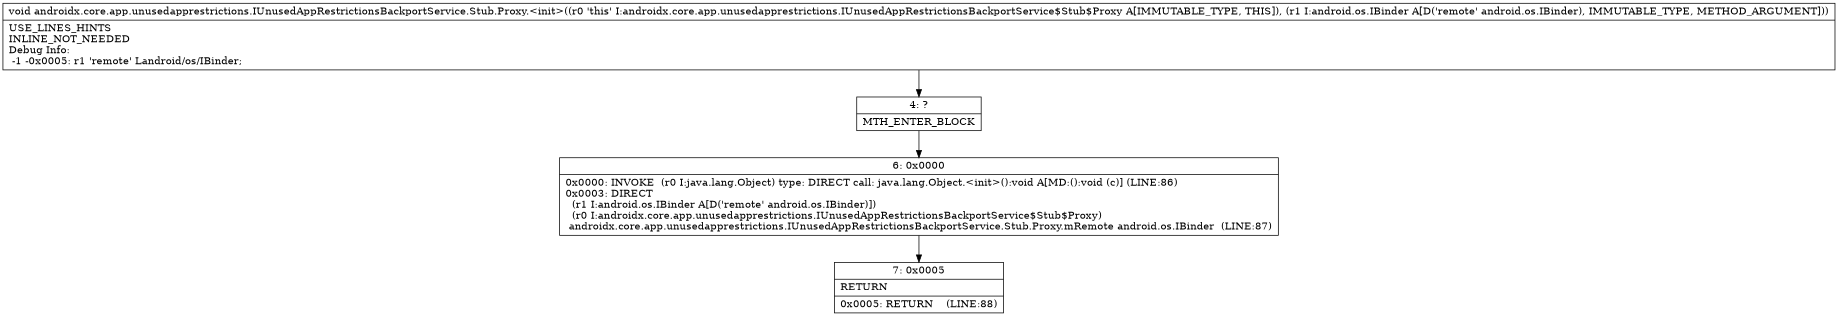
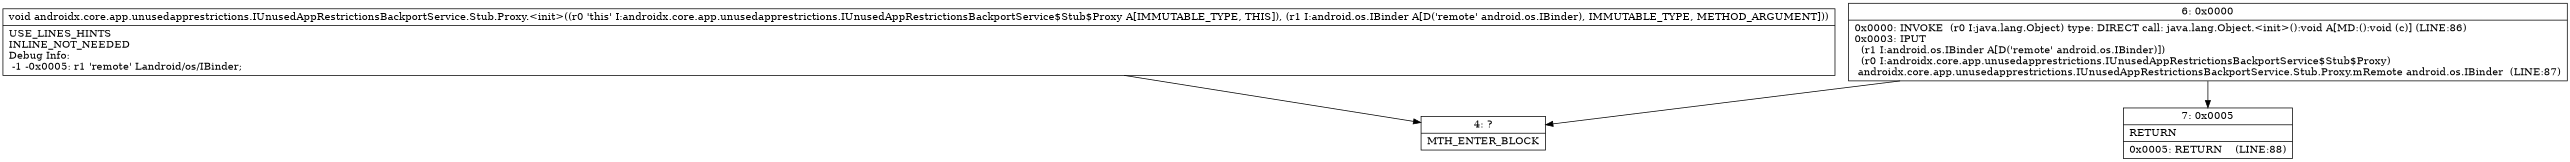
edge "4: ?" -> "6: 0x0000": reversed
node "6: 0x0000": text "0x0003: DIRECT" -> "0x0003: IPUT"
